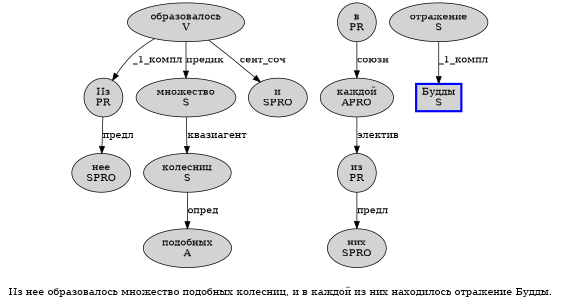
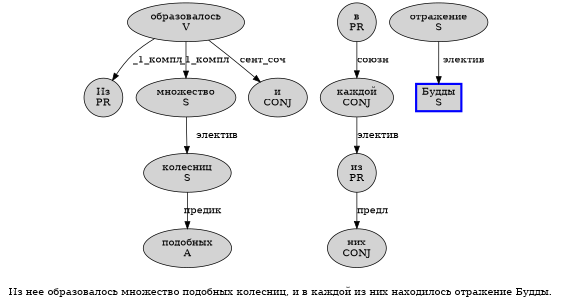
edge "образовалось V" -> "множество S": label "предик" -> "_1_компл"
edge "отражение S" -> "Будды S": label "_1_компл" -> "электив"
node "и SPRO": label "и SPRO" -> "и CONJ"
node "каждой APRO": label "каждой APRO" -> "каждой CONJ"
edge "множество S" -> "колесниц S": label "квазиагент" -> "электив"
node "нее SPRO": removed
edge "колесниц S" -> "подобных A": label "опред" -> "предик"
node "них SPRO": label "них SPRO" -> "них CONJ"
